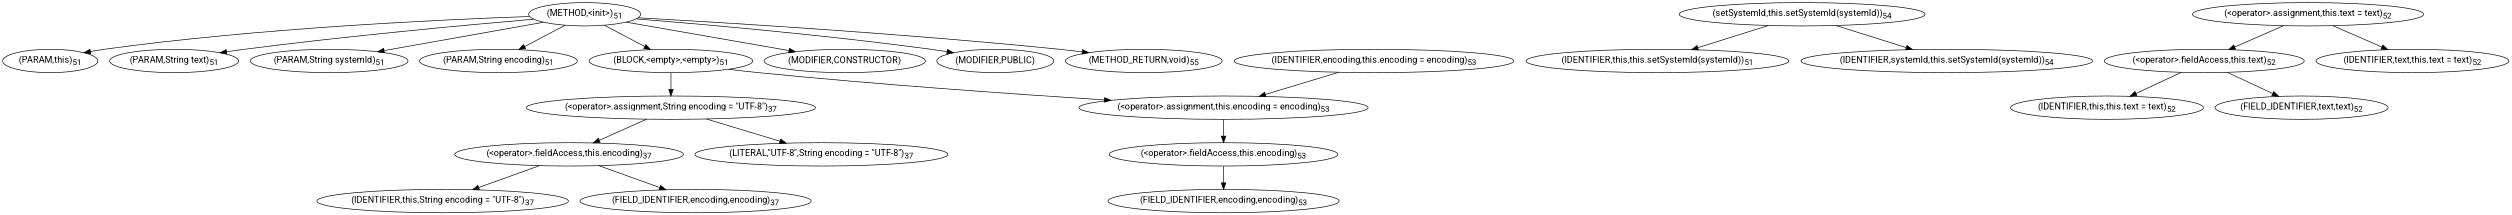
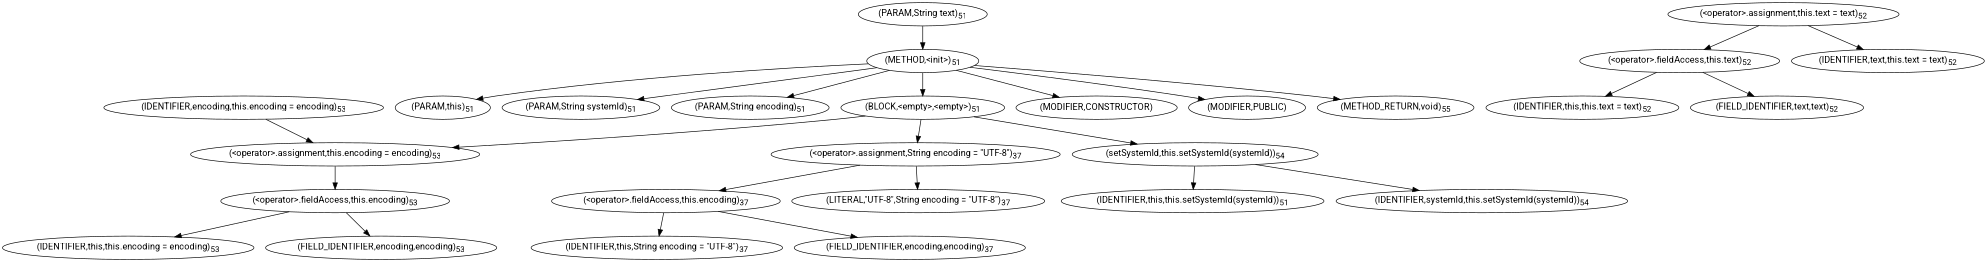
edge "(METHOD,<init>)" -> "(PARAM,String text)": reversed
edge "(BLOCK,<empty>,<empty>)" -> "(setSystemId,this.setSystemId(systemId))": added
node "(IDENTIFIER,this,this.encoding = encoding)": added
